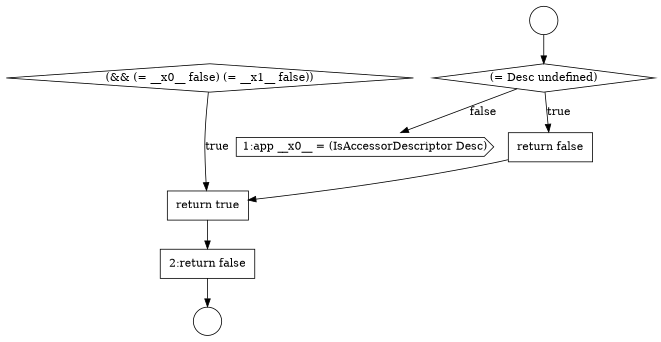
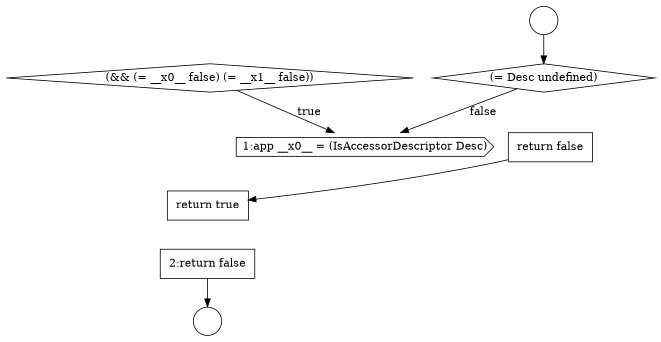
edge "(= Desc undefined)" -> "return false": removed, label "true"
edge "(&& (= __x0__ false) (= __x1__ false))" -> "return true": now "(&& (= __x0__ false) (= __x1__ false))" -> "1:app __x0__ = (IsAccessorDescriptor Desc)"
edge "return true" -> "2:return false": removed
